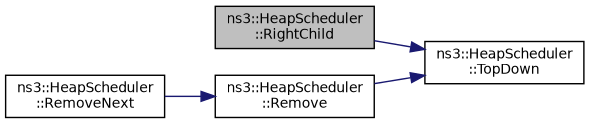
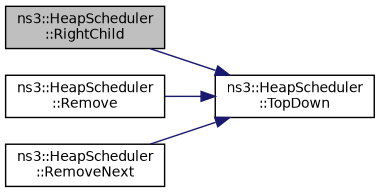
edge "ns3::HeapScheduler ::RemoveNext" -> "ns3::HeapScheduler ::Remove": now "ns3::HeapScheduler ::RemoveNext" -> "ns3::HeapScheduler ::TopDown"
